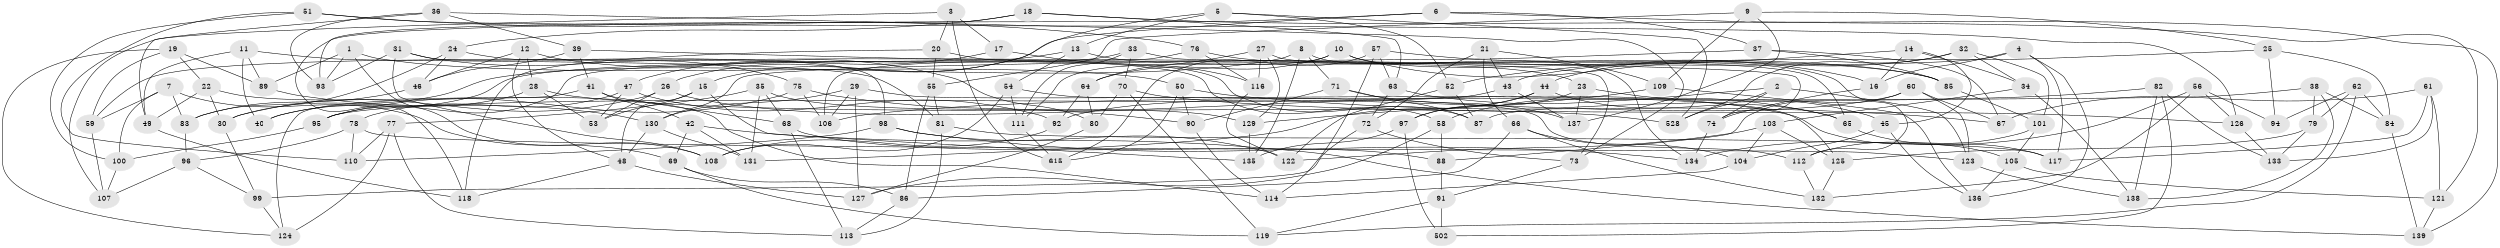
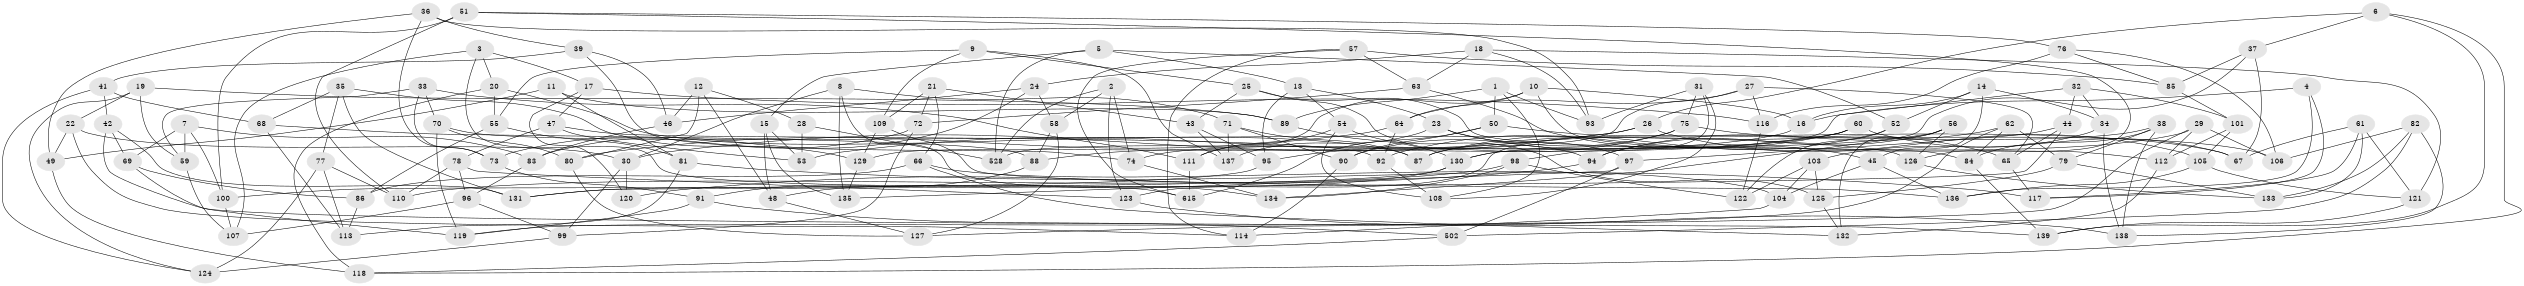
node "40": removed
edge "48" -- "118": now "502" -- "118"
node "120": added
